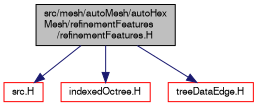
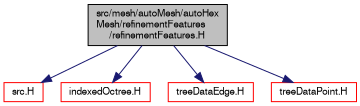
node "treeDataPoint.H": added
